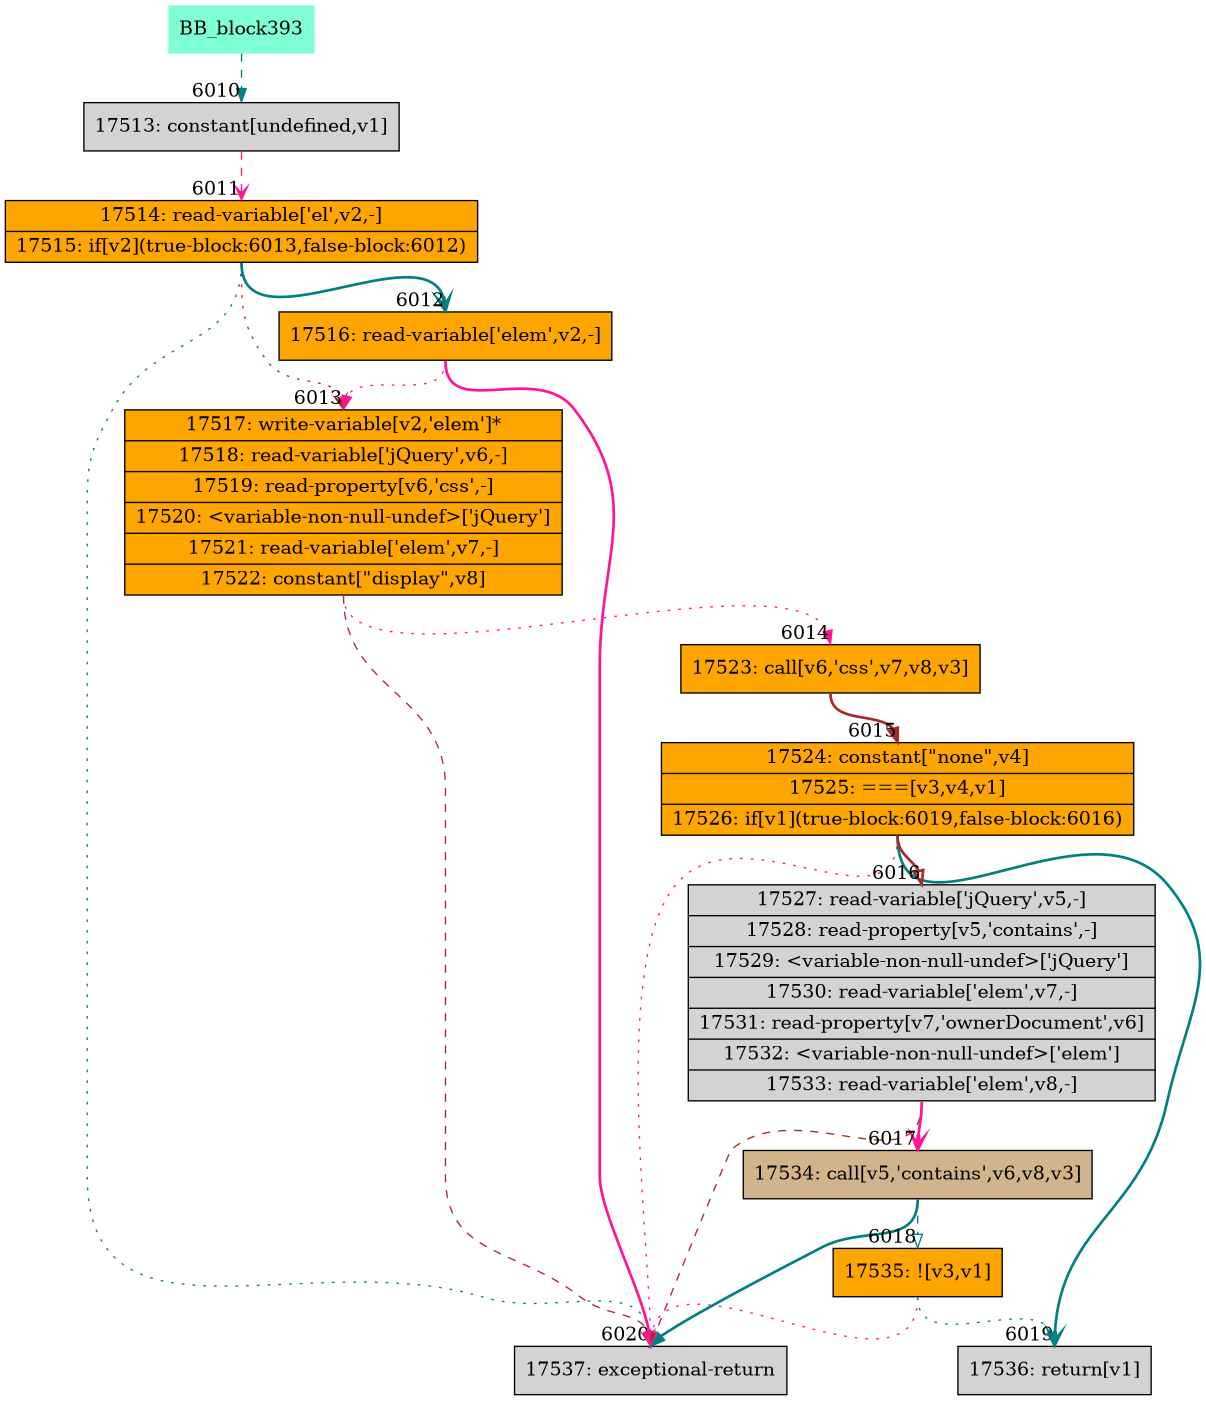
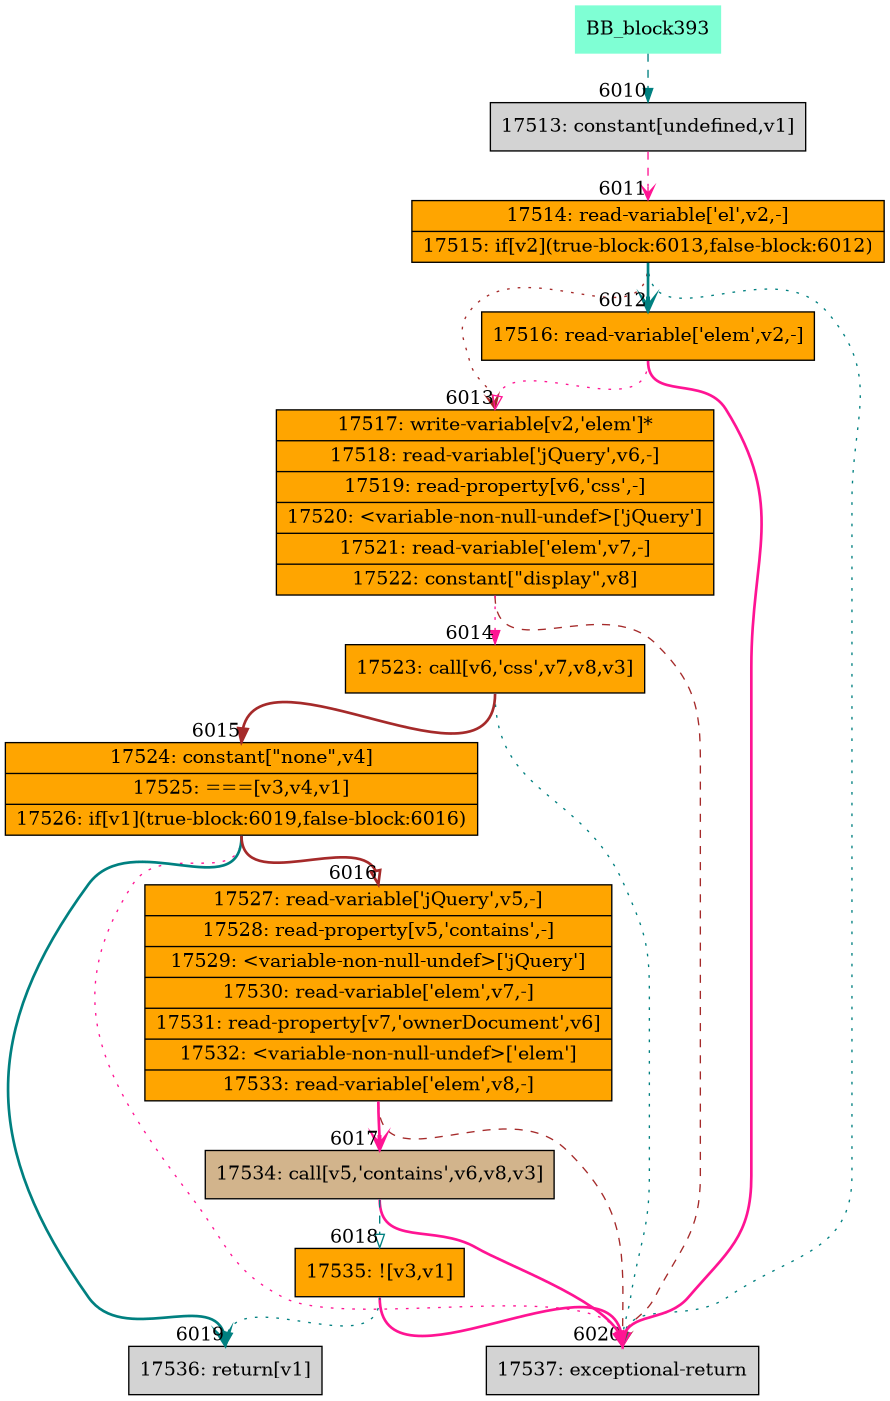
edge "17516: read-variable['elem',v2,-]" -> "17517: write-variable[v2,'elem']*": arrowhead normal -> onormal
edge "17523: call[v6,'css',v7,v8,v3]" -> "17537: exceptional-return": added
node "17527: read-variable['jQuery',v5,-]": fillcolor lightgrey -> orange
edge "17534: call[v5,'contains',v6,v8,v3]" -> "17537: exceptional-return": color teal -> deeppink
edge "17535: ![v3,v1]" -> "17537: exceptional-return": style dotted -> bold
